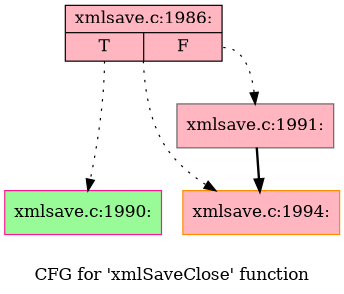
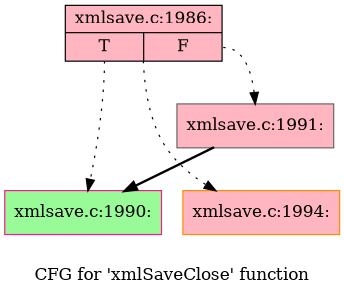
edge "xmlsave.c:1991:" -> "xmlsave.c:1994:": now "xmlsave.c:1991:" -> "xmlsave.c:1990:"
